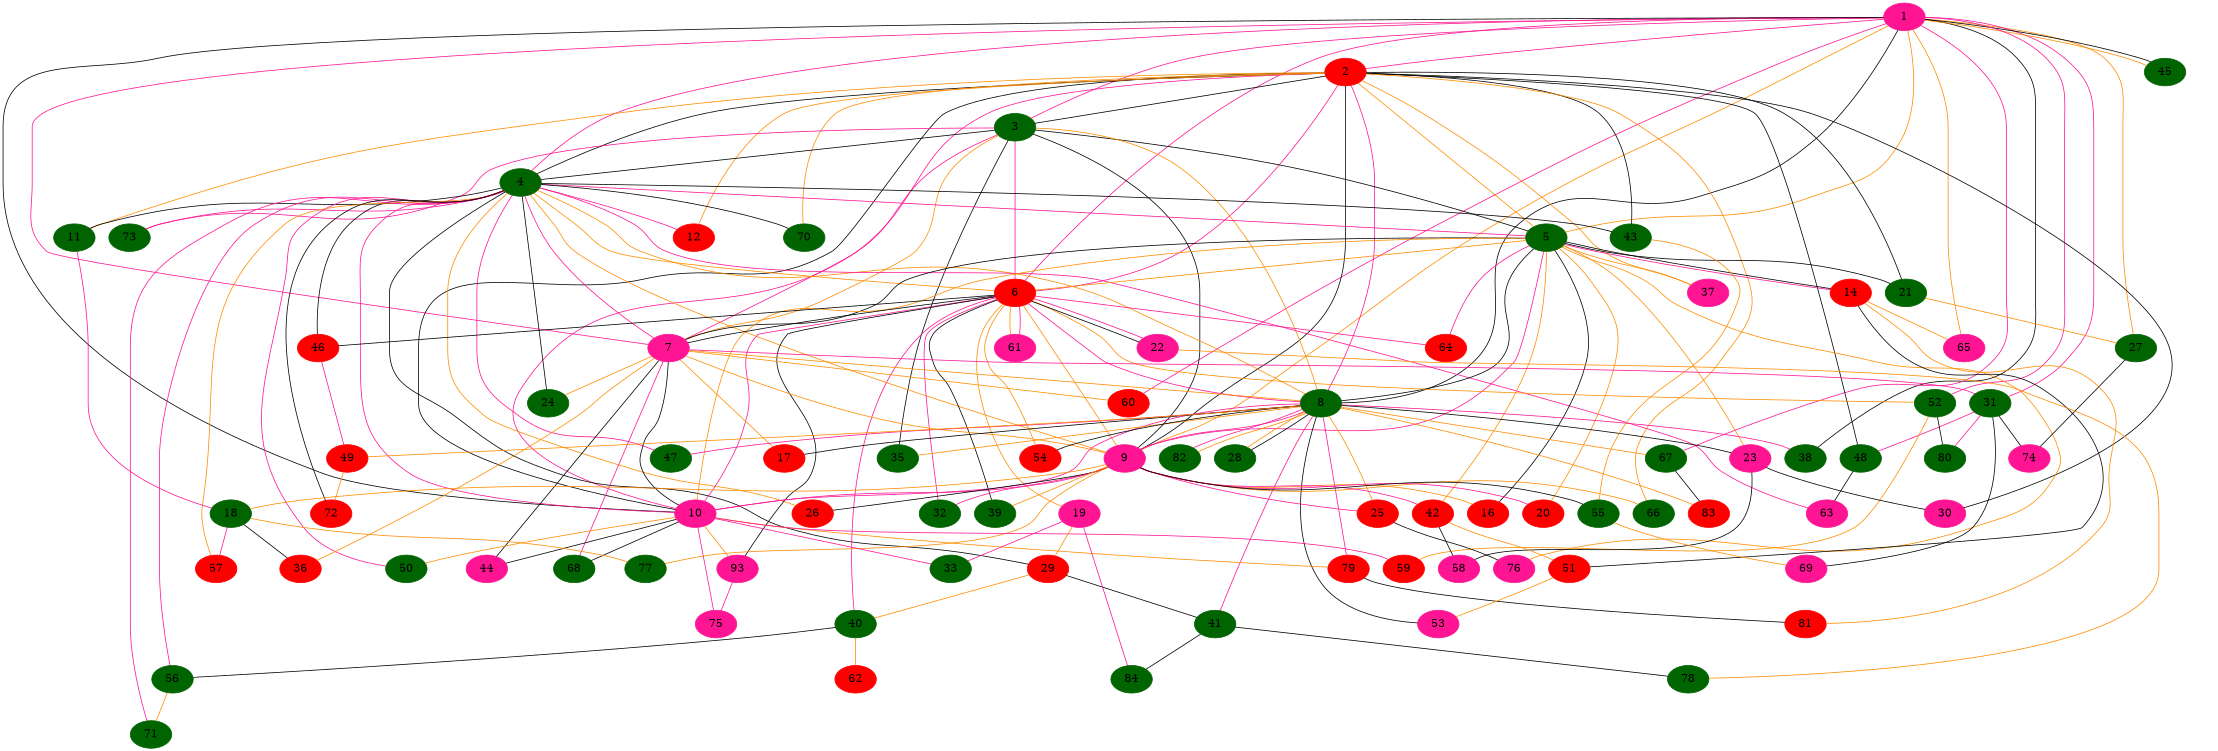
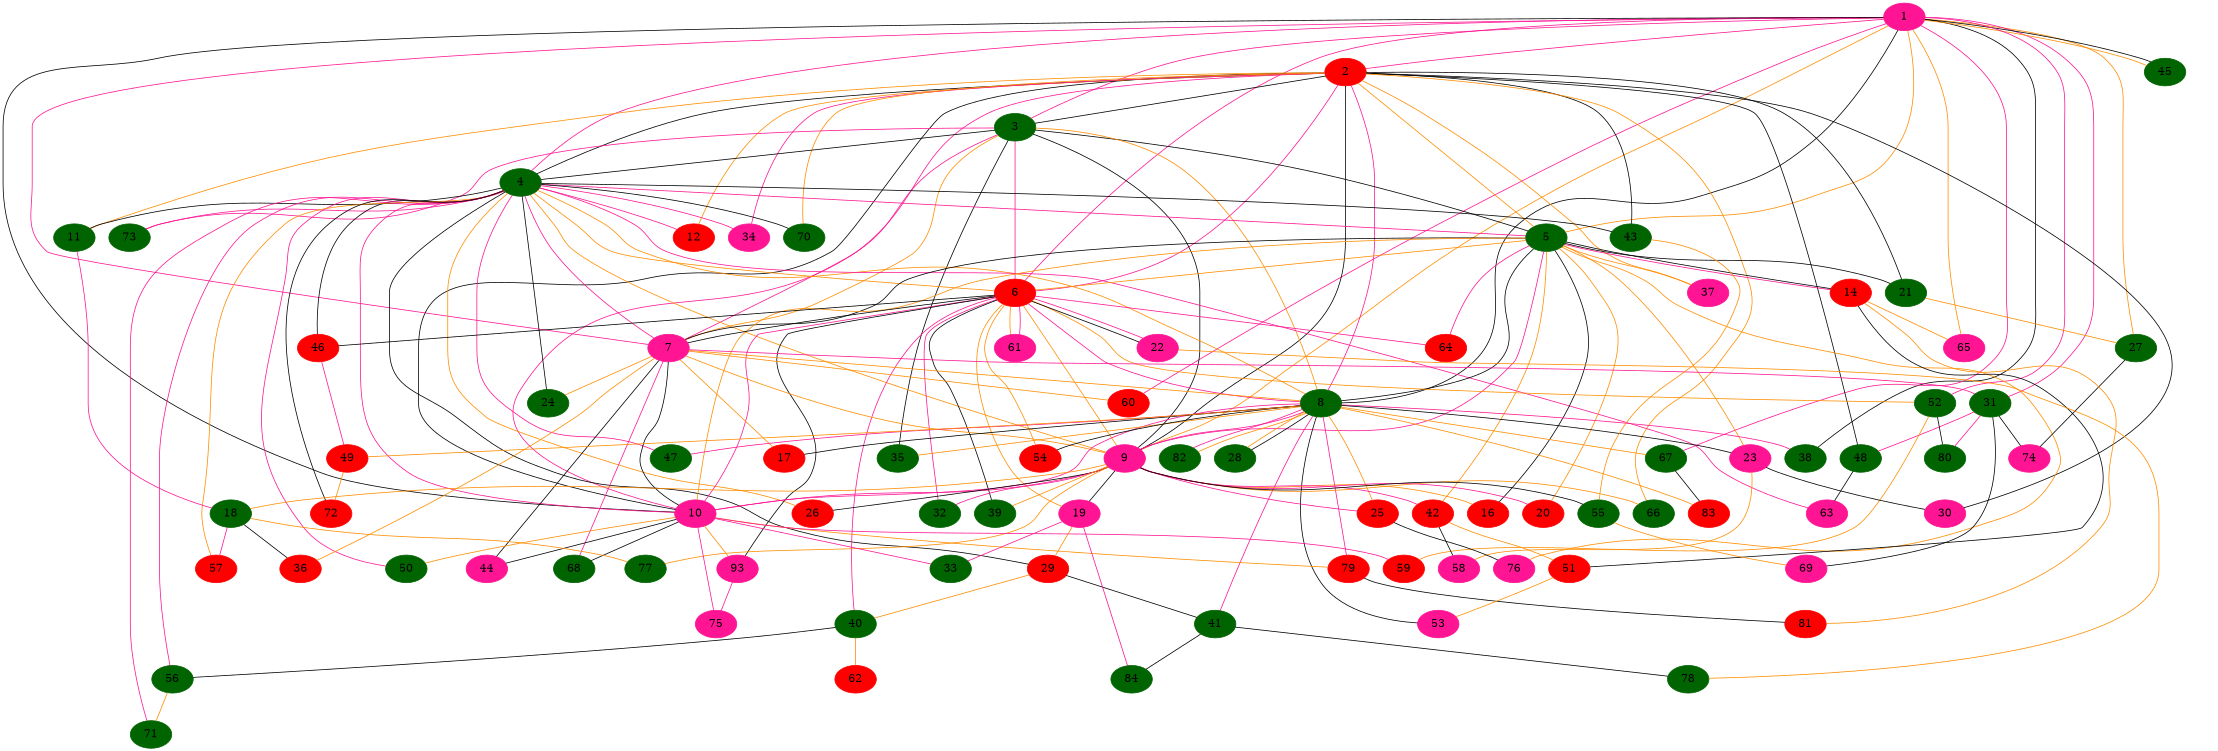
node "34": added
edge "9" -- "19": added
edge "23" -- "58": color black -> darkorange
